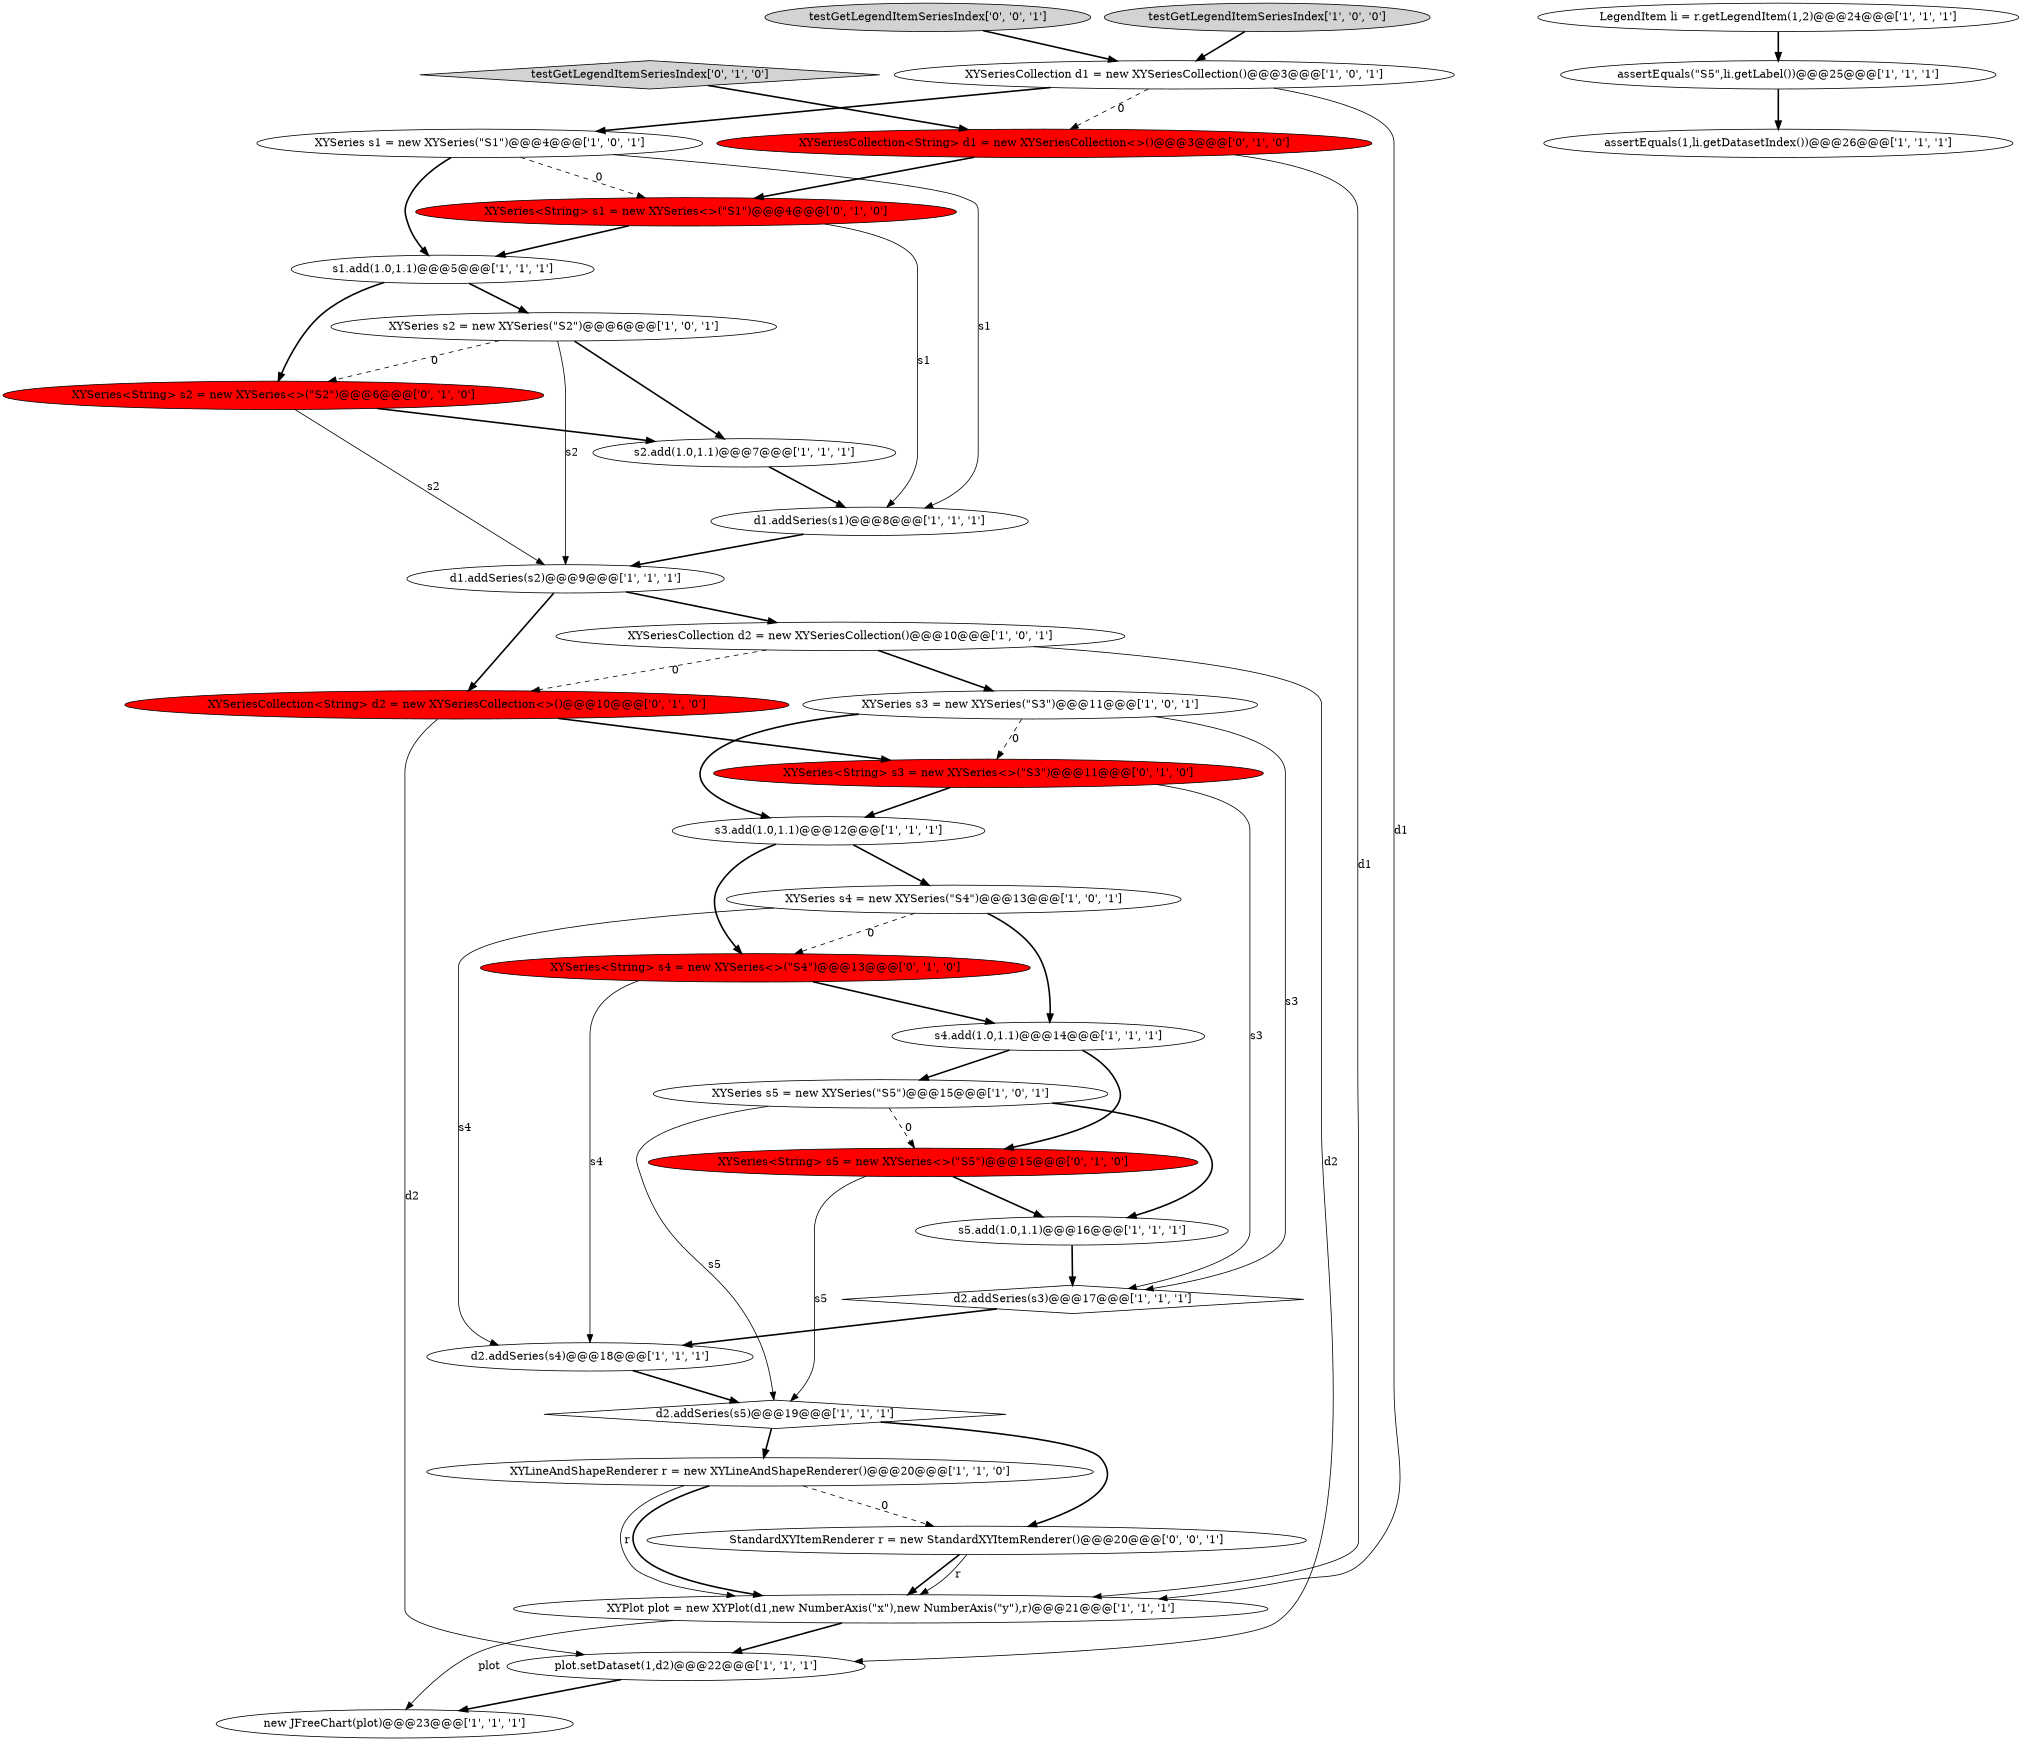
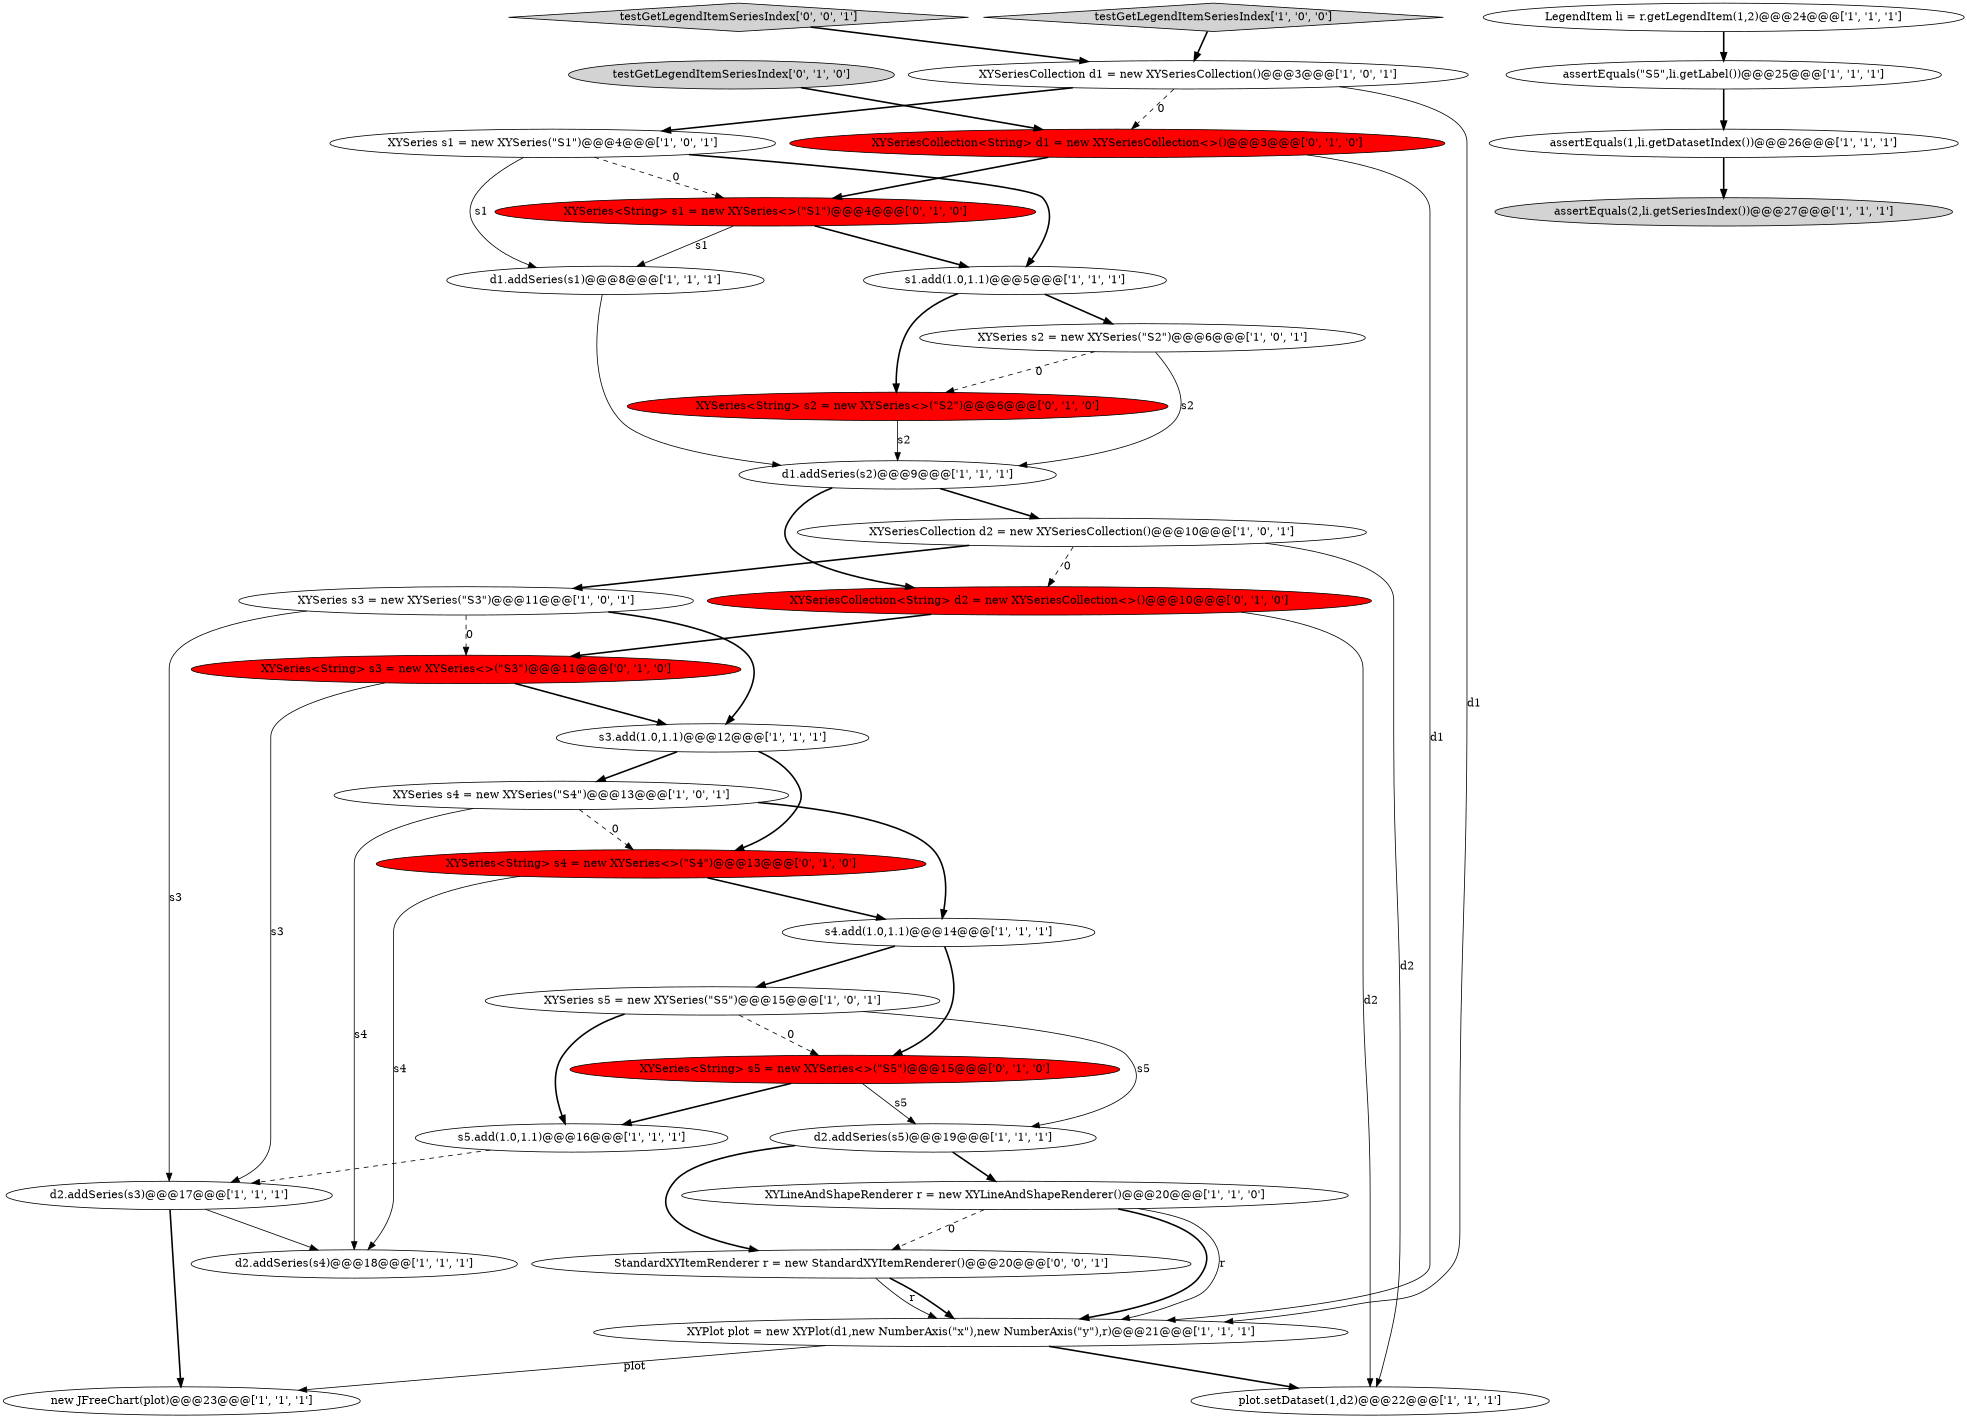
node "testGetLegendItemSeriesIndex['0', '0', '1']": shape ellipse -> diamond
node "testGetLegendItemSeriesIndex['1', '0', '0']": shape ellipse -> diamond
node "testGetLegendItemSeriesIndex['0', '1', '0']": shape diamond -> ellipse
node "assertEquals(2,li.getSeriesIndex())@@@27@@@['1', '1', '1']": added
node "s2.add(1.0,1.1)@@@7@@@['1', '1', '1']": removed
edge "d1.addSeries(s1)@@@8@@@['1', '1', '1']" -> "d1.addSeries(s2)@@@9@@@['1', '1', '1']": style bold -> solid
edge "s5.add(1.0,1.1)@@@16@@@['1', '1', '1']" -> "d2.addSeries(s3)@@@17@@@['1', '1', '1']": style bold -> dashed
node "d2.addSeries(s3)@@@17@@@['1', '1', '1']": shape diamond -> ellipse
edge "d2.addSeries(s3)@@@17@@@['1', '1', '1']" -> "d2.addSeries(s4)@@@18@@@['1', '1', '1']": style bold -> solid
edge "d2.addSeries(s4)@@@18@@@['1', '1', '1']" -> "d2.addSeries(s5)@@@19@@@['1', '1', '1']": removed
node "d2.addSeries(s5)@@@19@@@['1', '1', '1']": shape diamond -> ellipse
edge "plot.setDataset(1,d2)@@@22@@@['1', '1', '1']" -> "new JFreeChart(plot)@@@23@@@['1', '1', '1']": now "d2.addSeries(s3)@@@17@@@['1', '1', '1']" -> "new JFreeChart(plot)@@@23@@@['1', '1', '1']"
